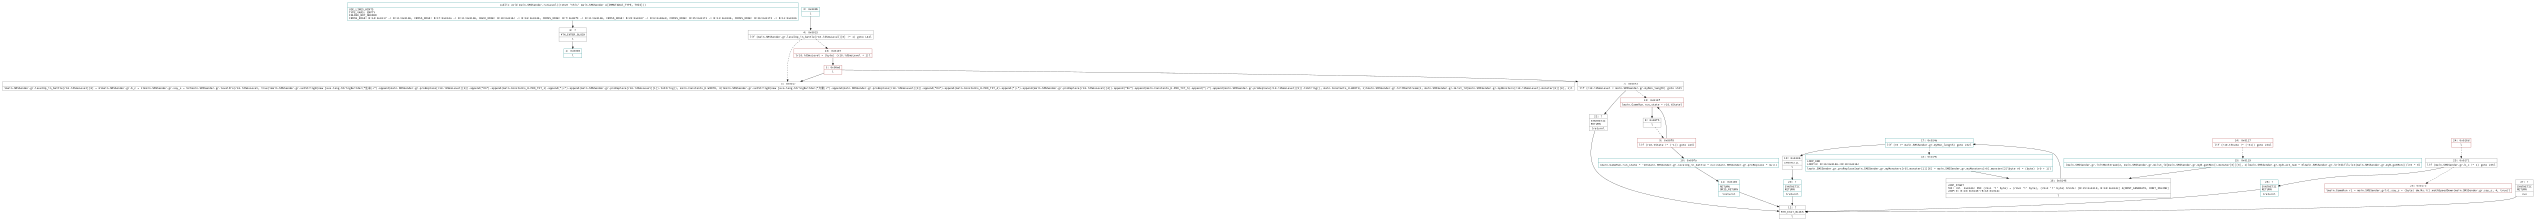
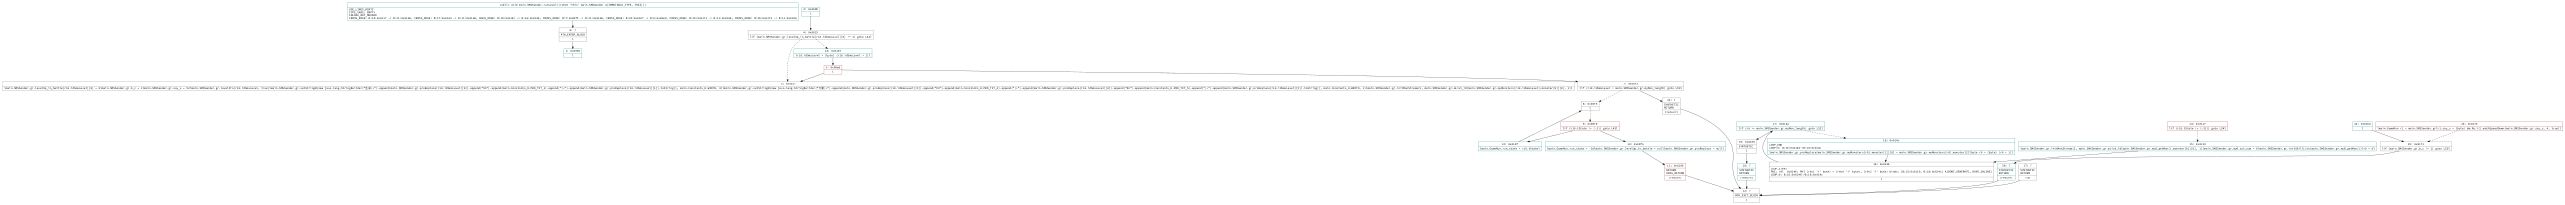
node "23: 0x0107": color brown -> teal
edge "7: 0x00f3" -> "13: 0x010f": now "7: 0x00f3" -> "8: 0x00f5"
node "13: 0x010f": color brown -> teal
node "24: 0x016d": color brown -> teal
edge "24: 0x016d" -> "25: 0x0171": style dashed -> solid
edge "25: 0x0171" -> "26: 0x0173": reversed
node "11: 0x0106": color teal -> brown
